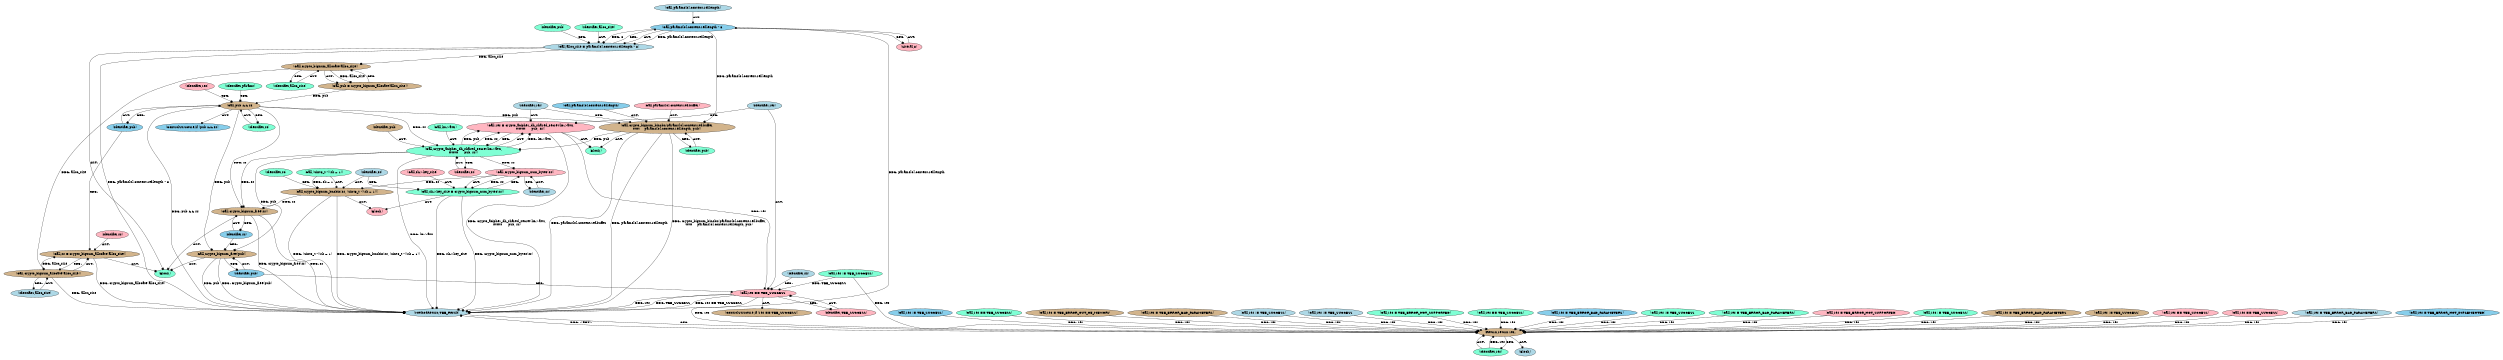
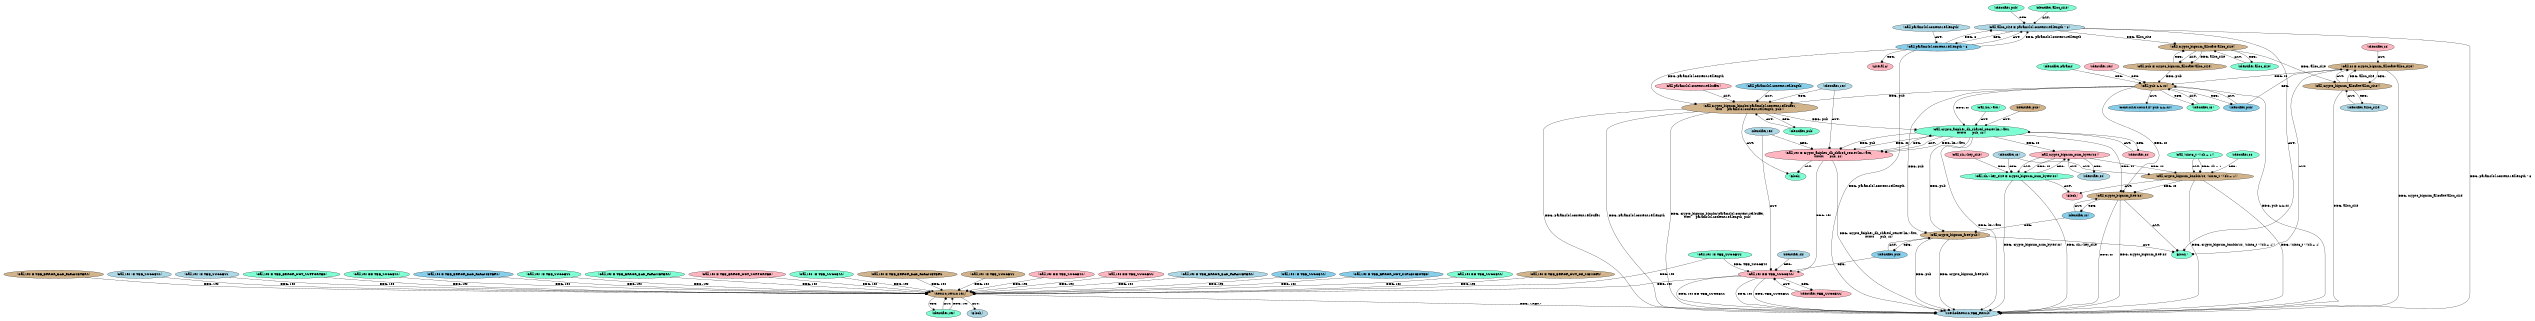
edge "(Literal,8)" -> "(Call,params[0].content.ref.length * 8)": removed, label "AST:"
edge "(Call,ss = crypto_bignum_allocate(alloc_size))" -> "(Call,pub && ss)": added, label "DDG: ss"
edge "(Call,sk->key_size)" -> "(Call,sk->key_size = crypto_bignum_num_bytes(ss))": label "AST: " -> "DDG: "
node "(ControlStructure,if (res == TEE_SUCCESS))": removed
edge "(MethodReturn,TEE_Result)" -> "(Return,return res;)": removed, label "CFG:"
